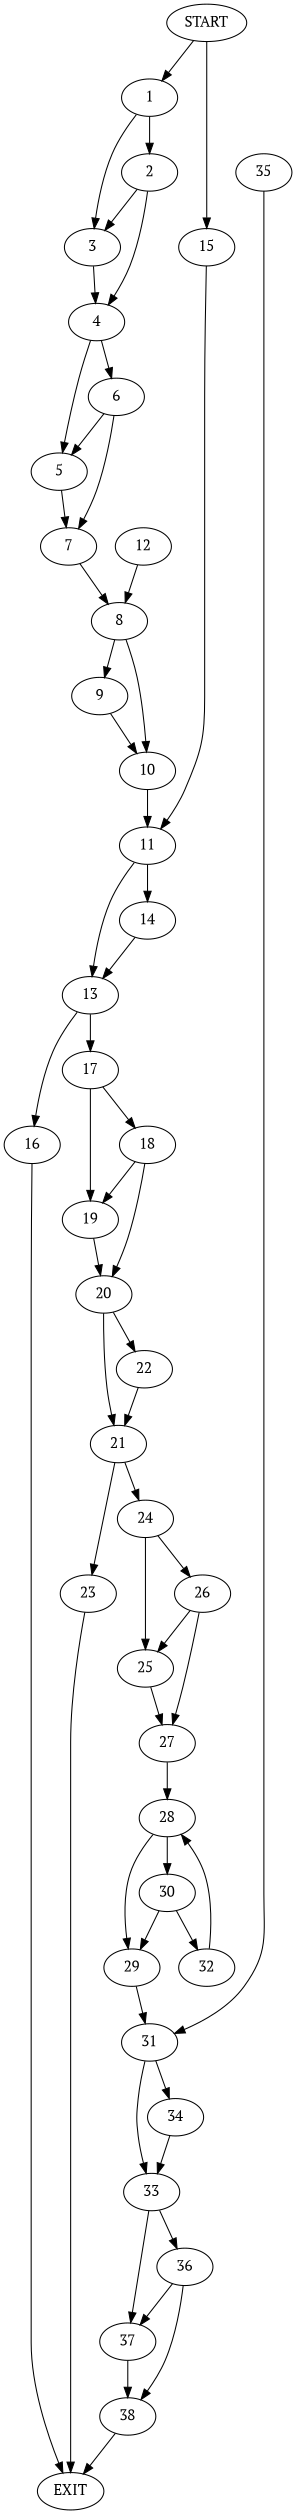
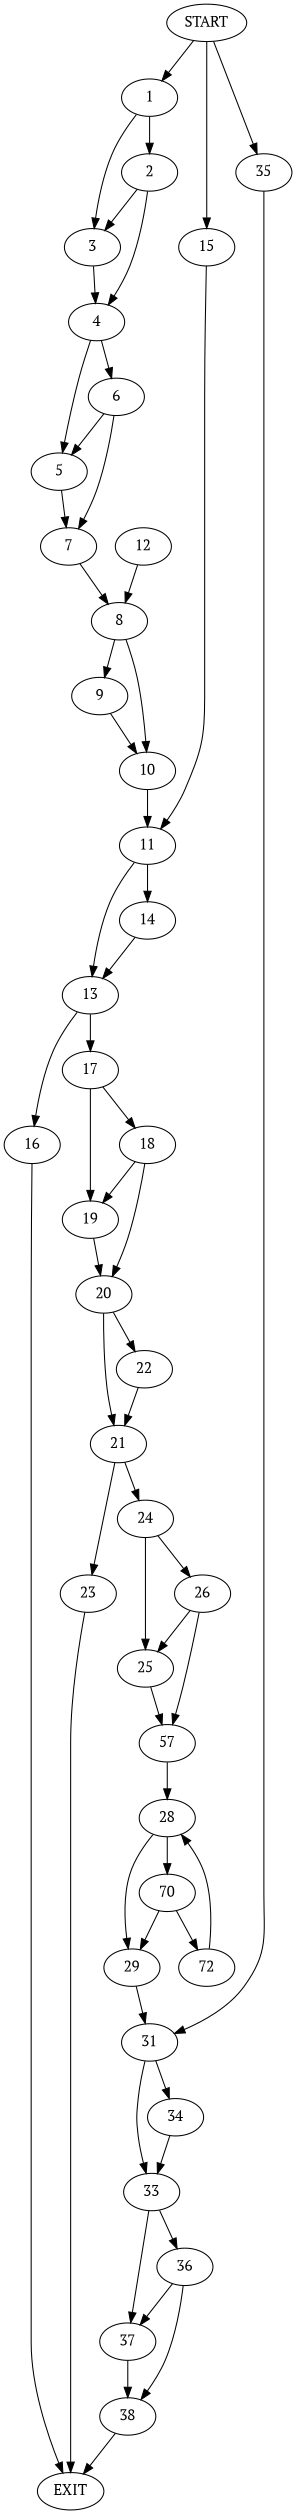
edge "START" -> "35": added
node "27": label "27" -> "57"
node "30": label "30" -> "70"
node "32": label "32" -> "72"
